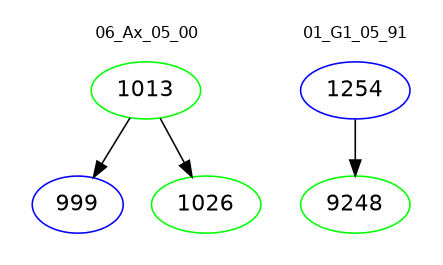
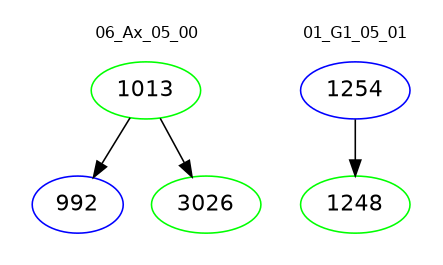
cluster "01_G1_05_91": label "01_G1_05_91" -> "01_G1_05_01"
node "999": label "999" -> "992"
node "1026": label "1026" -> "3026"
node "9248": label "9248" -> "1248"
